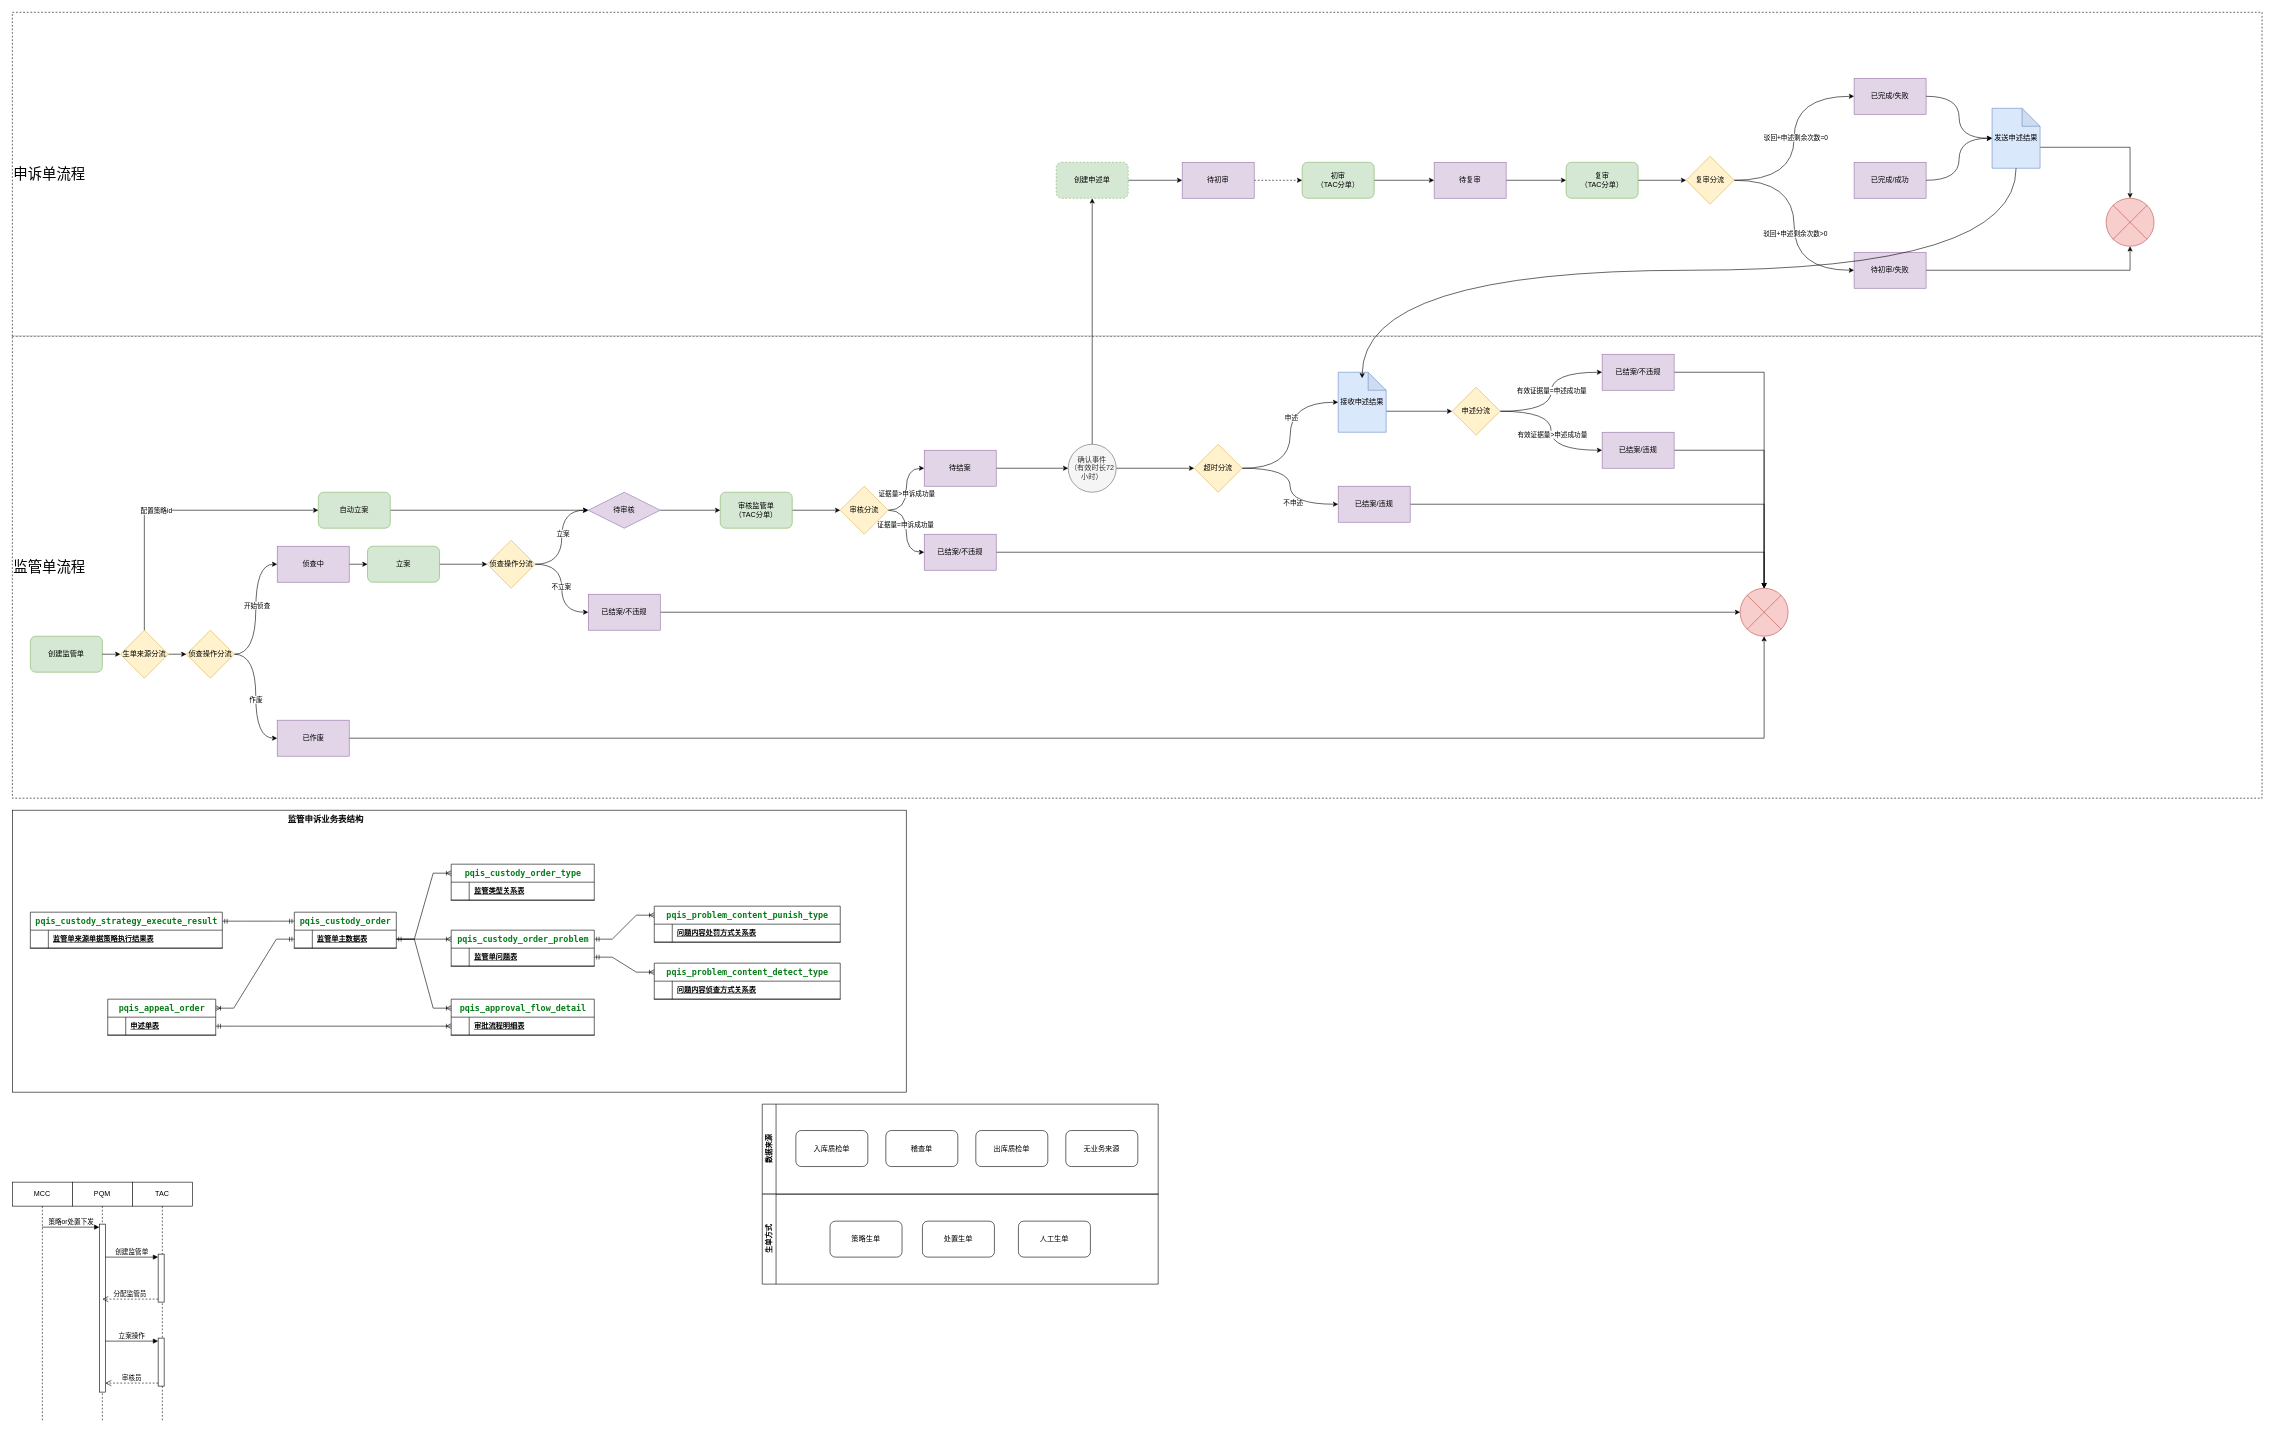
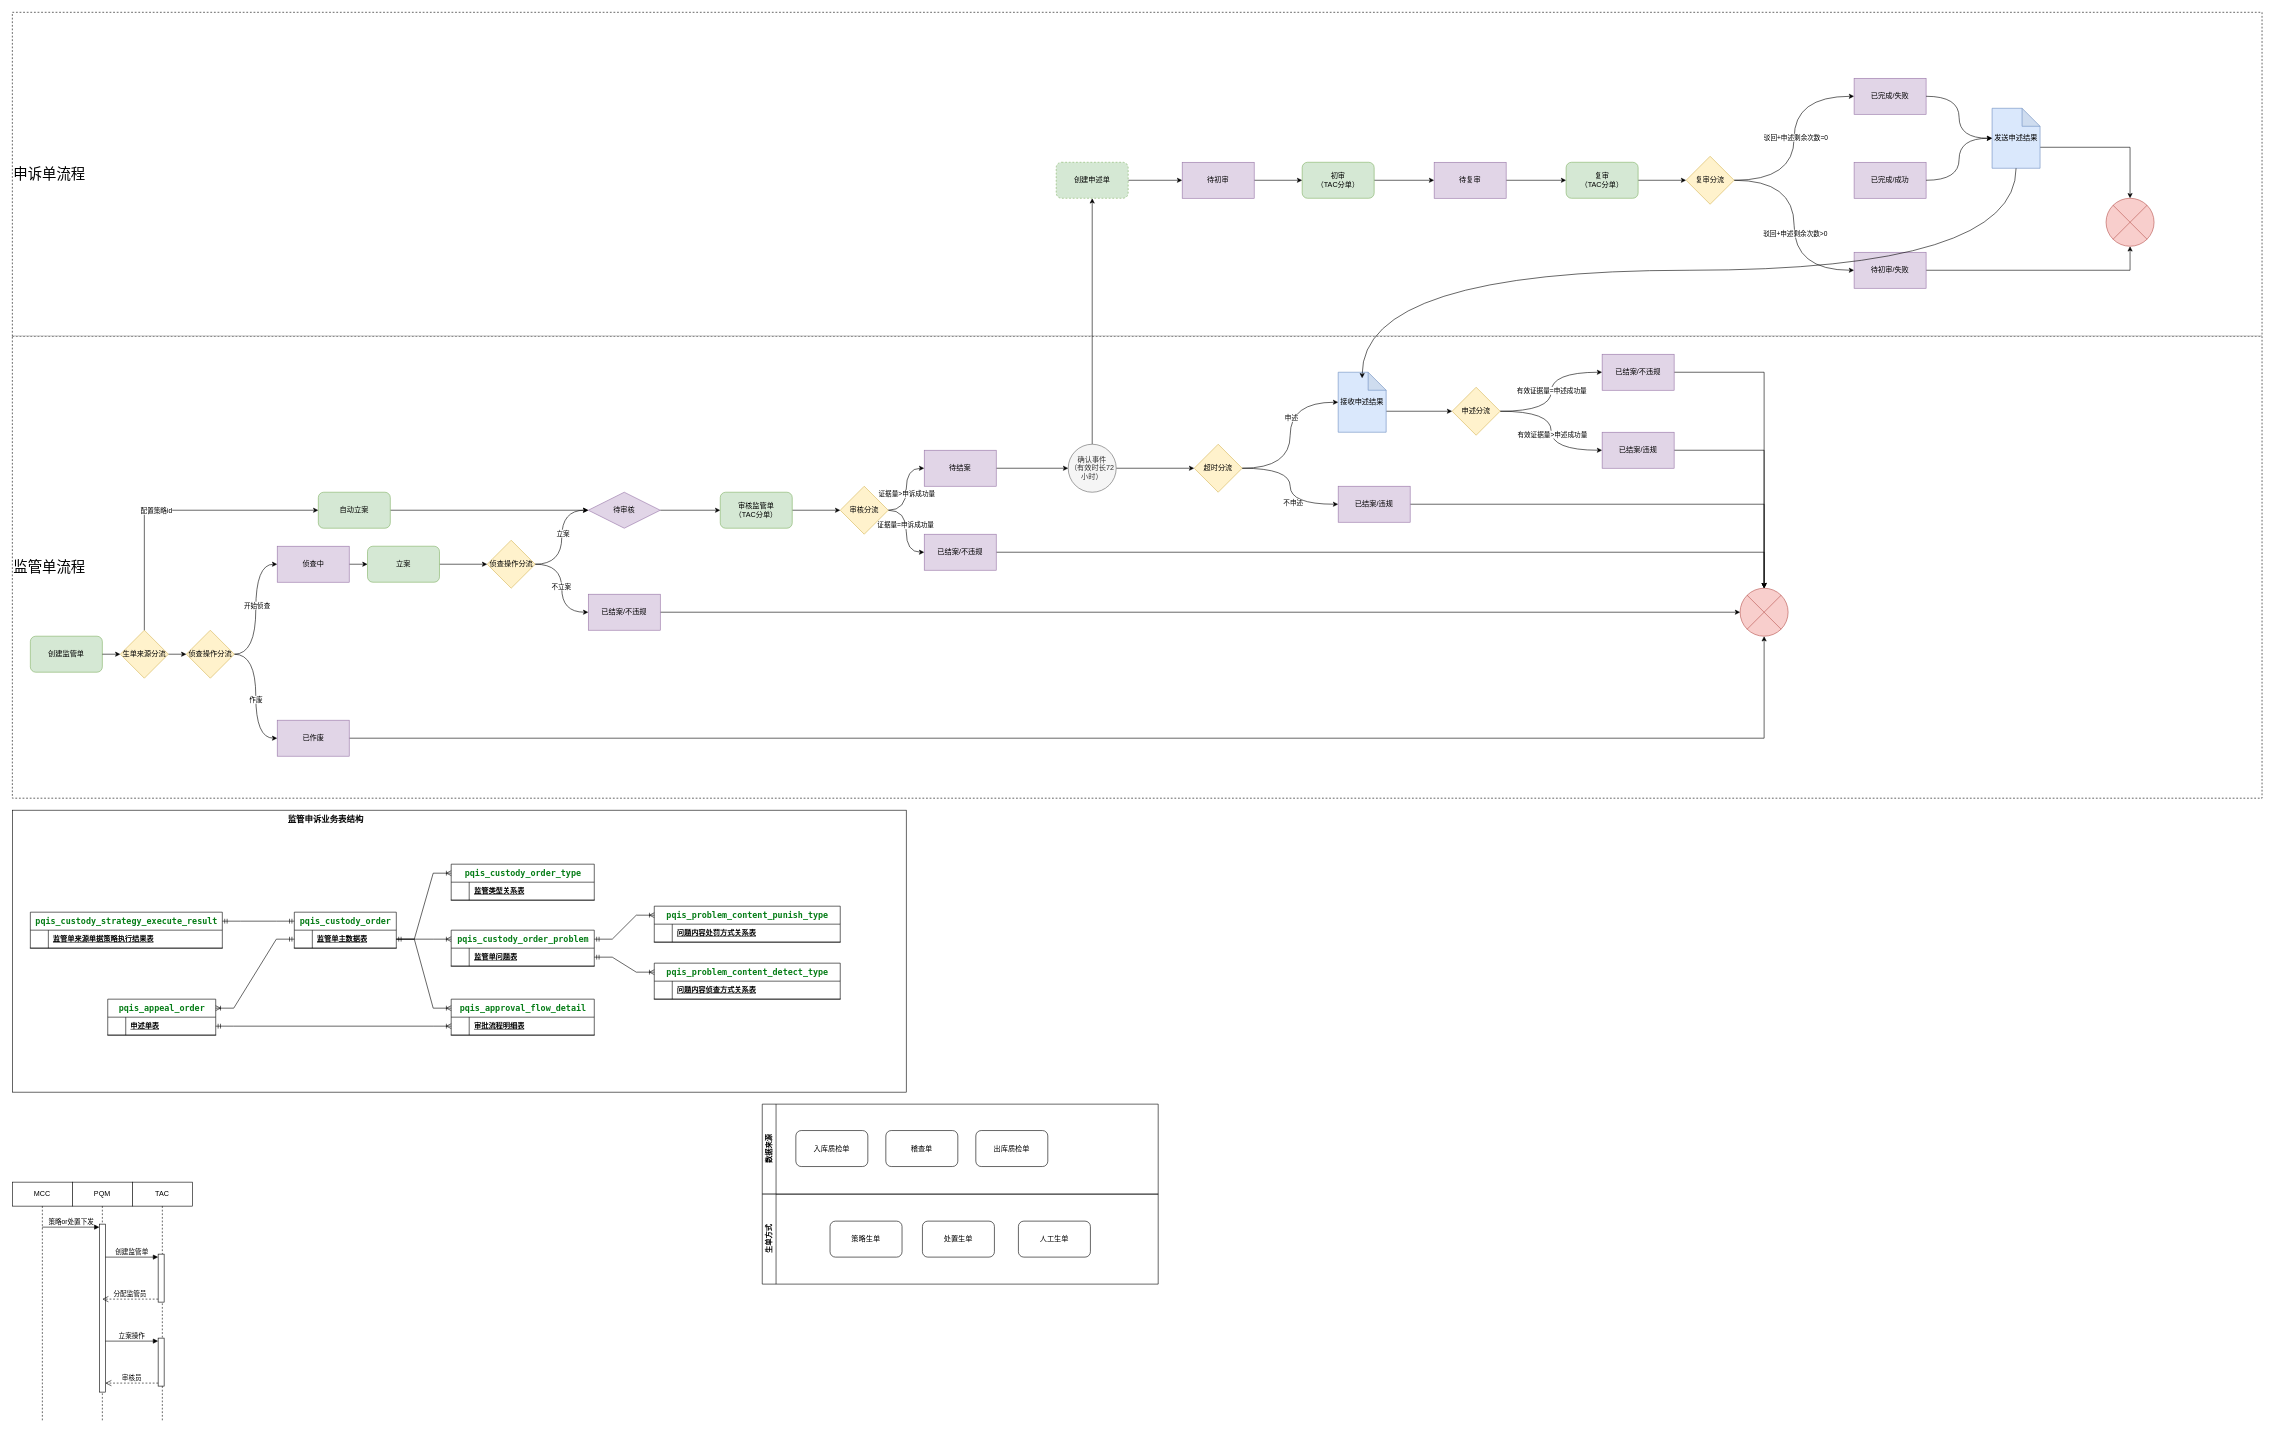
edge "待初审" -> "初审 （TAC分单）": style dashed -> solid
node "无业务来源": removed
